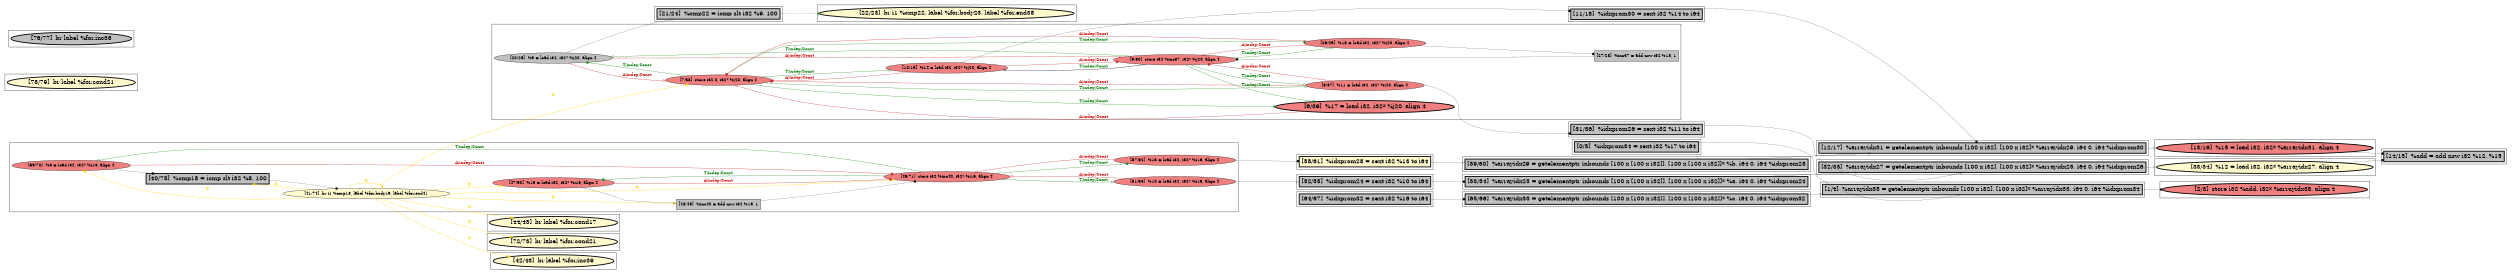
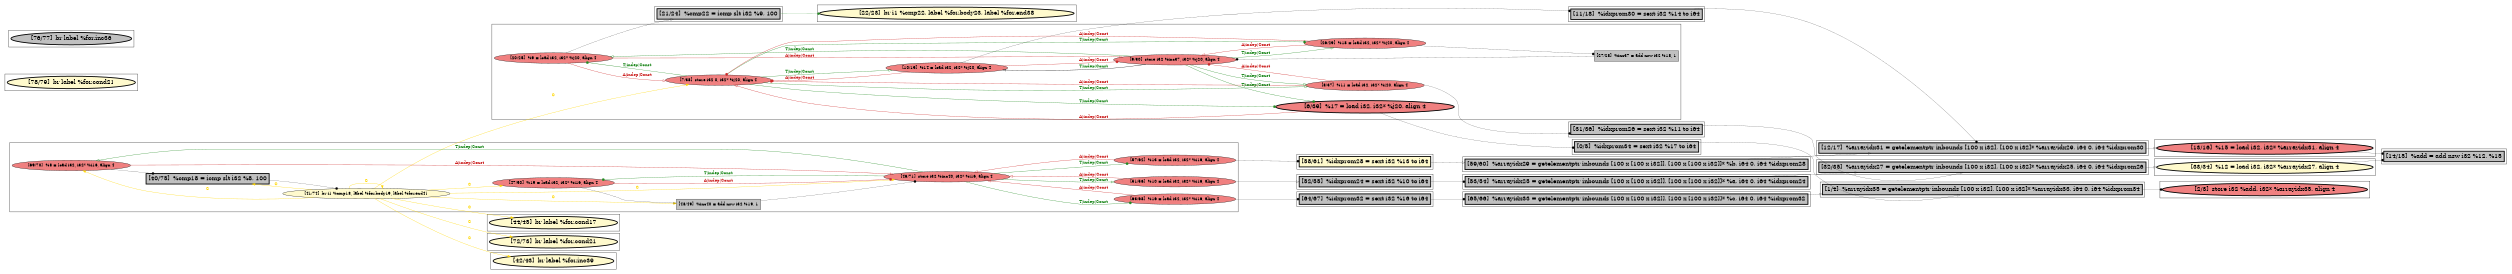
node "[20/25]  %9 = load i32, i32* %j20, align 4": fillcolor grey -> lightcoral
edge "[6/39]  %17 = load i32, i32* %j20, align 4" -> "[0/5]  %idxprom34 = sext i32 %17 to i64": added
edge "[69/70]  %8 = load i32, i32* %i16, align 4" -> "[46/71]  store i32 %inc40, i32* %i16, align 4": arrowhead dot -> onormal
node "[63/68]  %16 = load i32, i32* %i16, align 4": added
